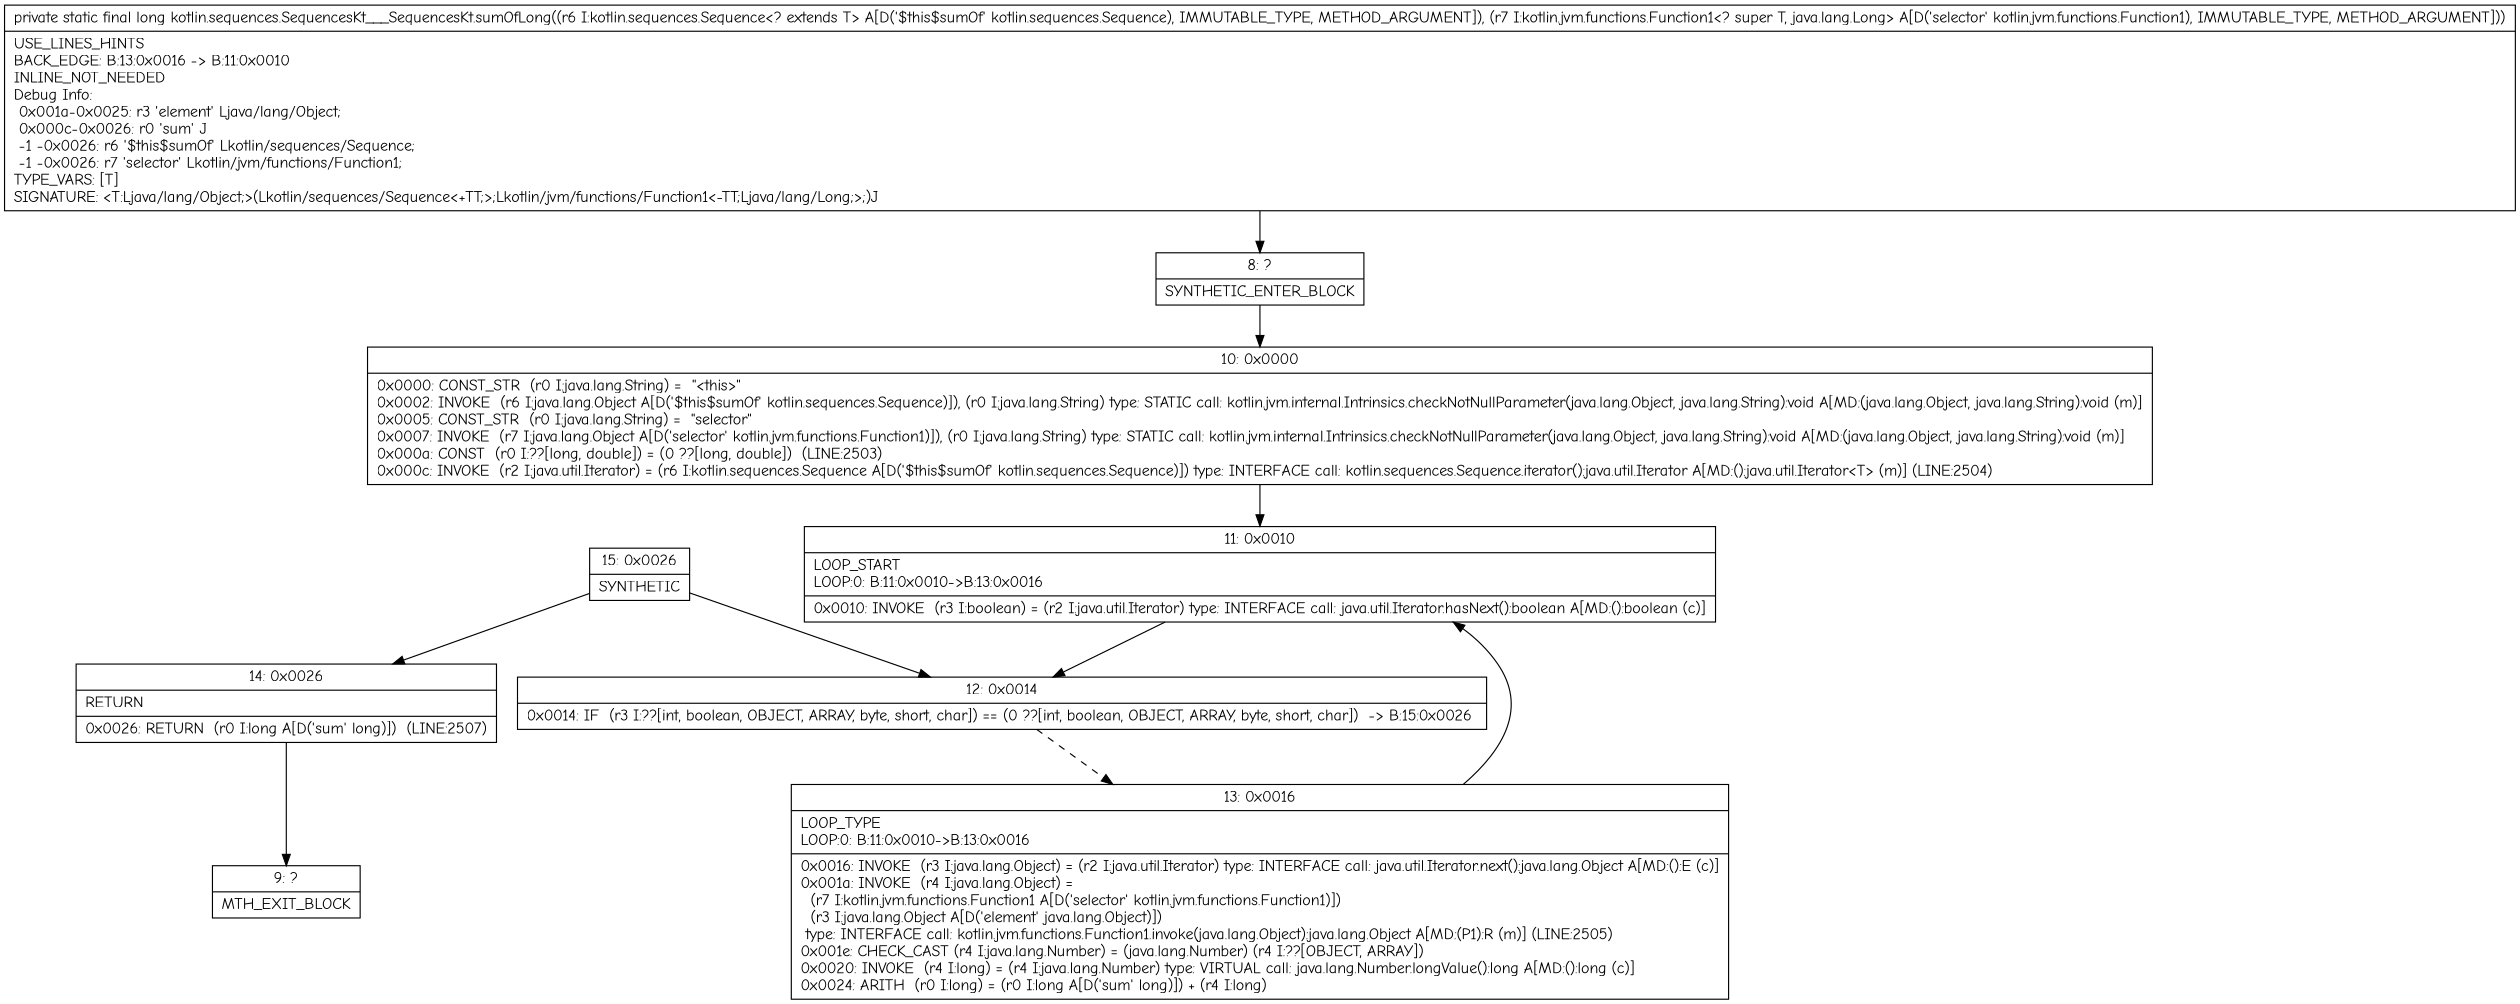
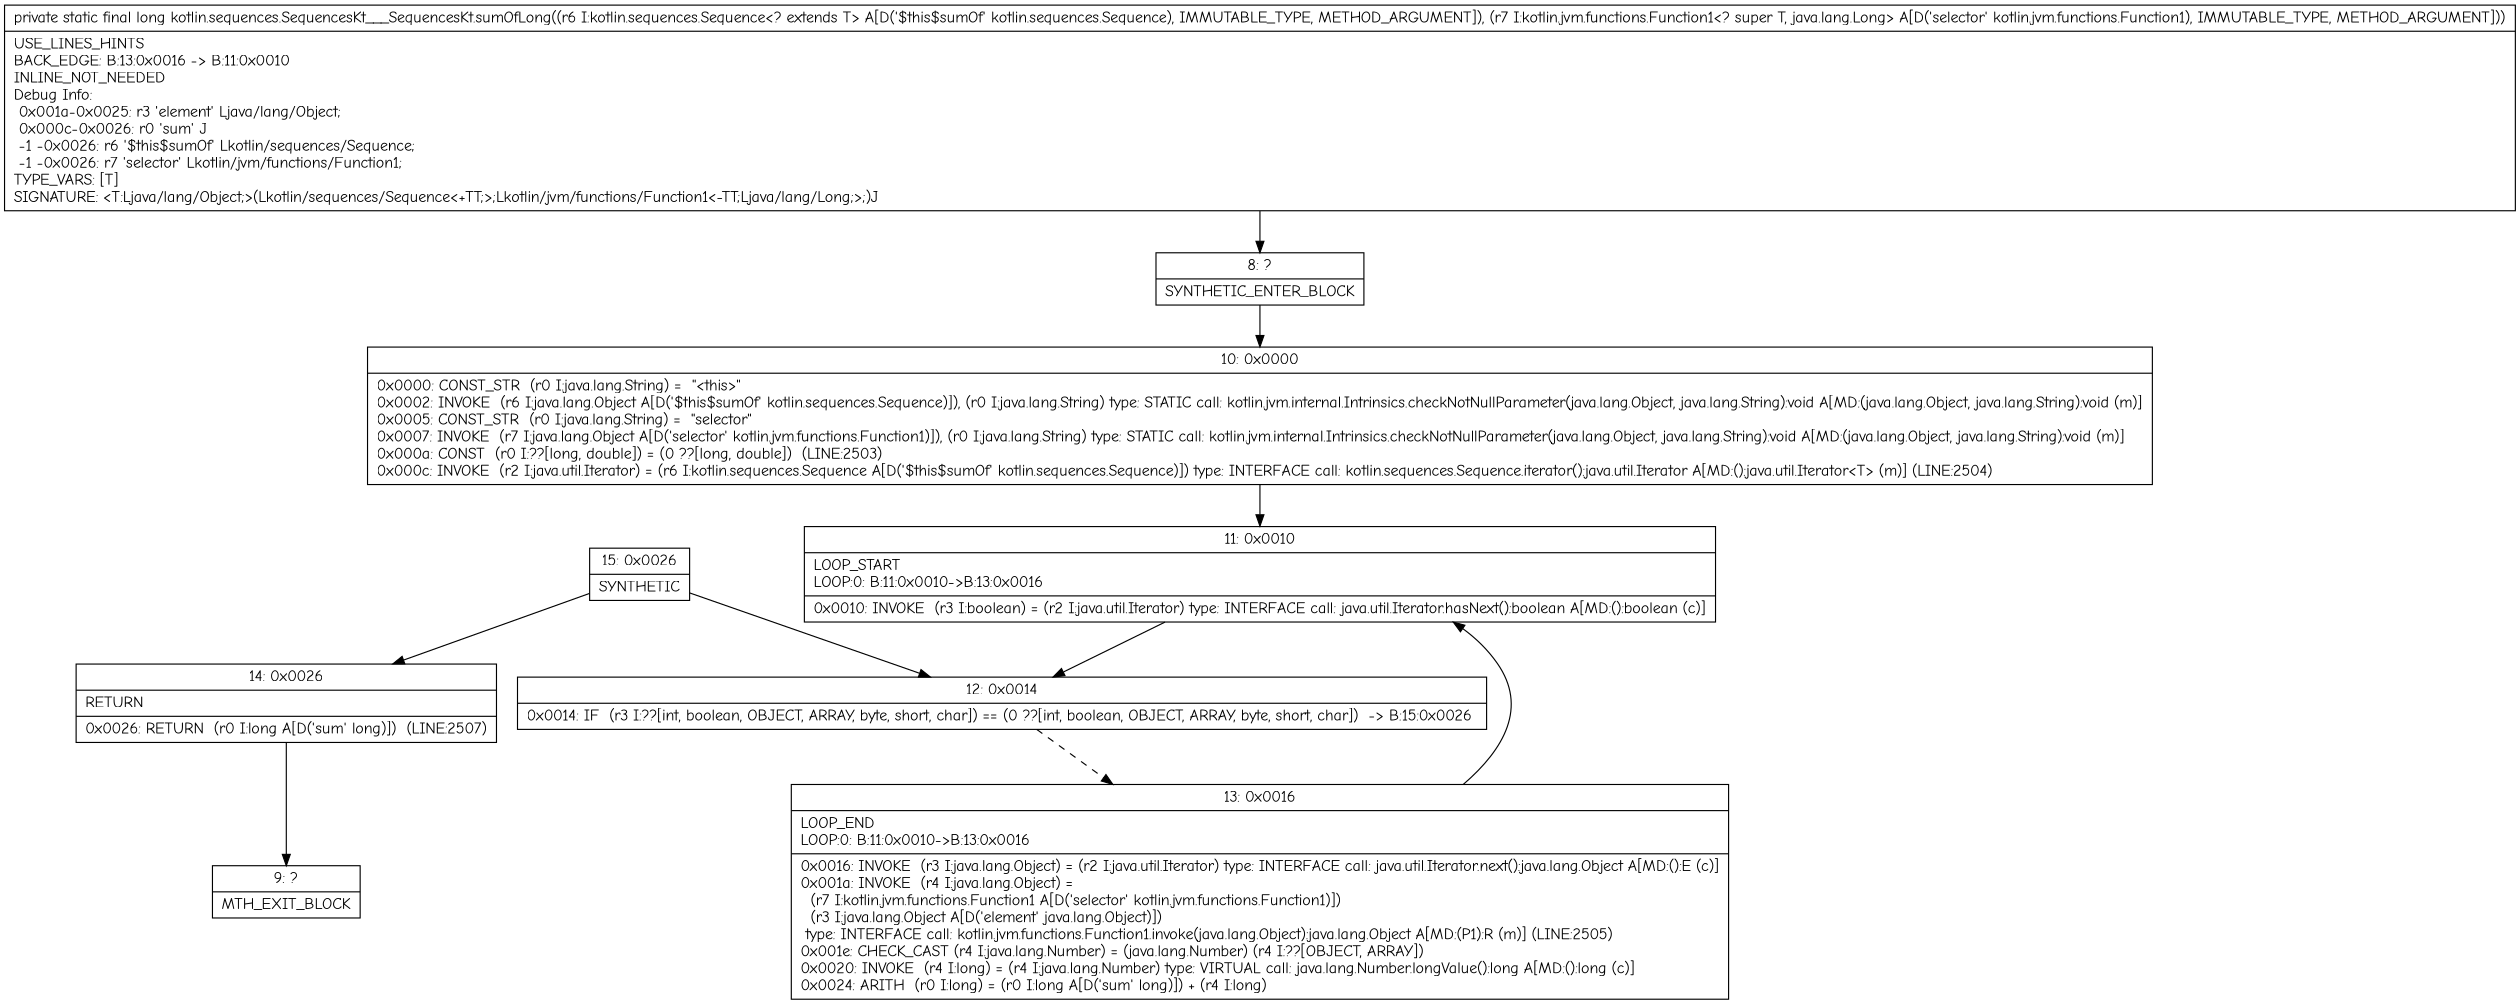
node "13: 0x0016": text "LOOP_TYPE" -> "LOOP_END"
